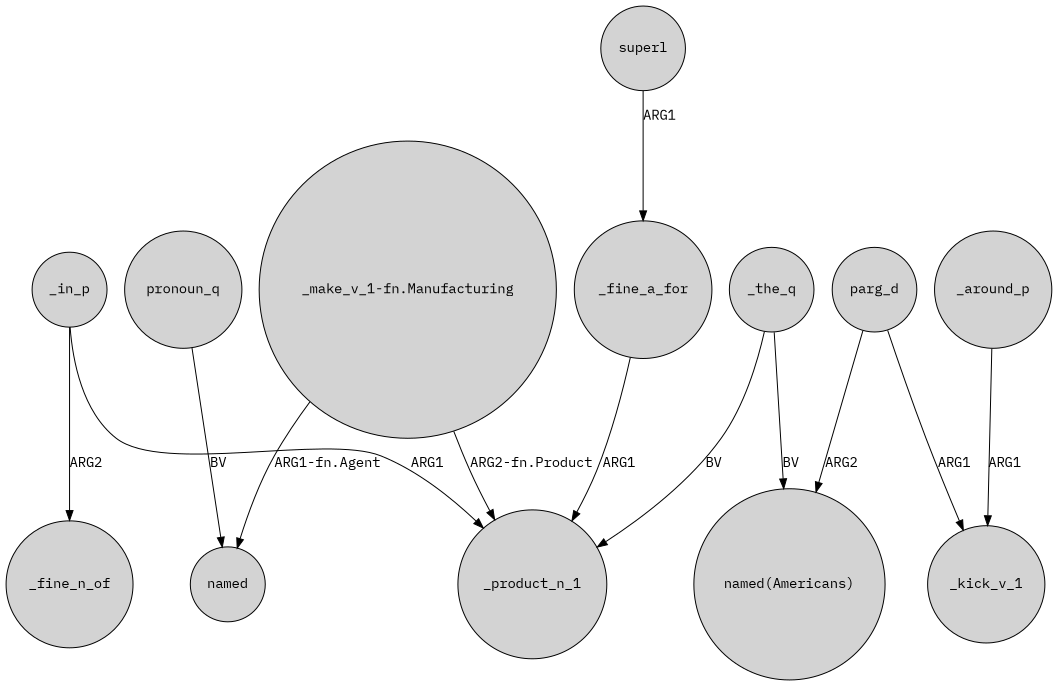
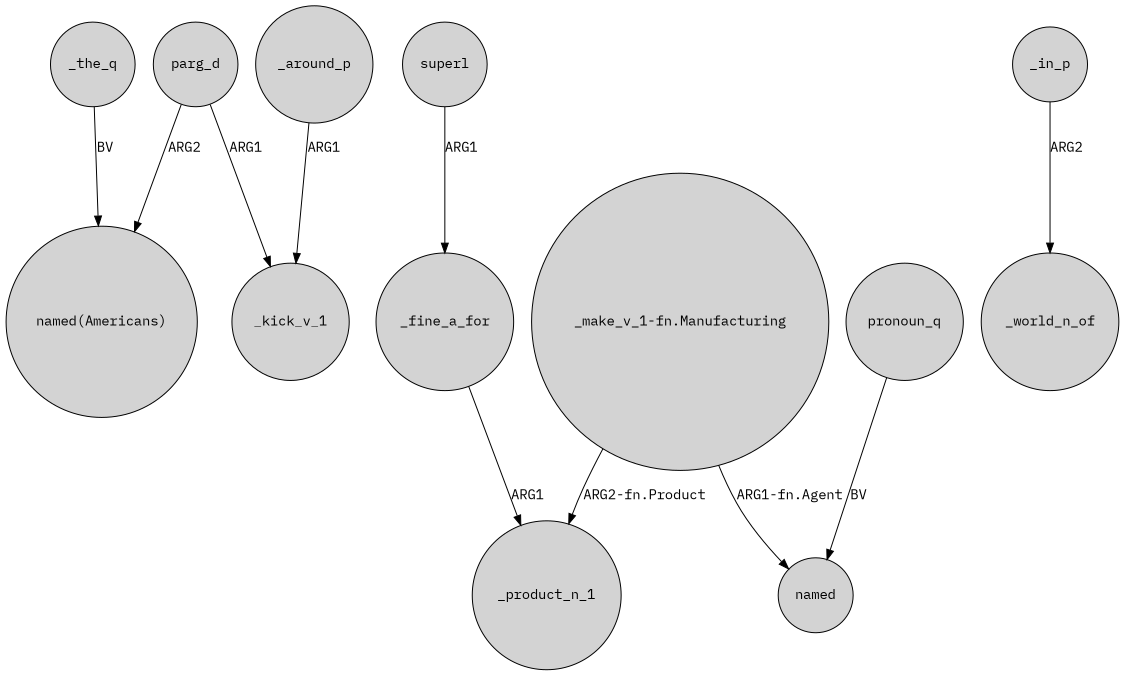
edge "_in_p" -> "_product_n_1": removed, label "ARG1"
edge "_the_q" -> "_product_n_1": removed, label "BV"
node "_fine_n_of": label "_fine_n_of" -> "_world_n_of"
